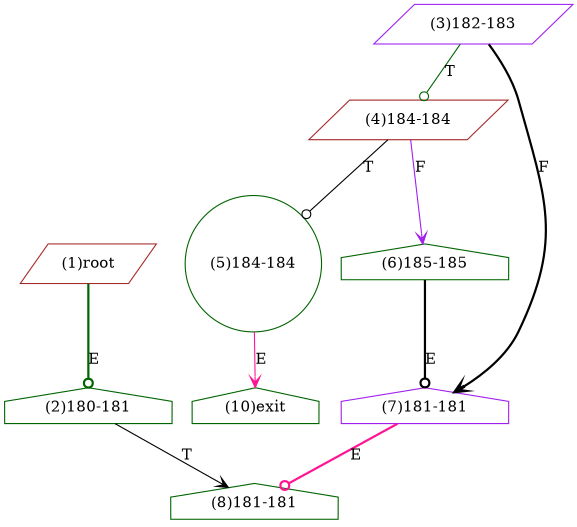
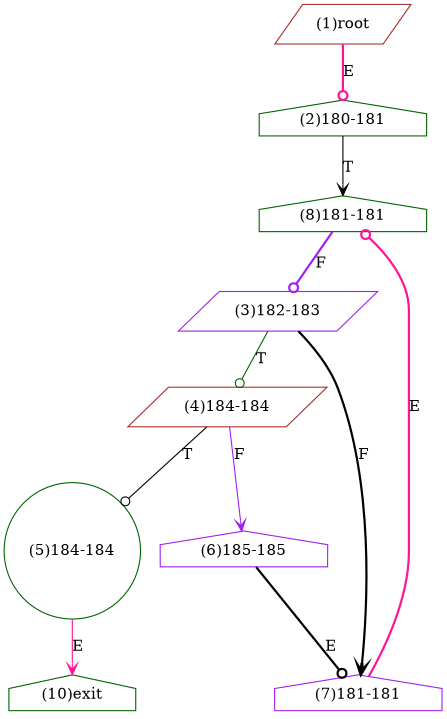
edge "(8)181-181" -> "(3)182-183": added, label "F"
node "(6)185-185": color darkgreen -> purple
edge "(1)root" -> "(2)180-181": color darkgreen -> deeppink
